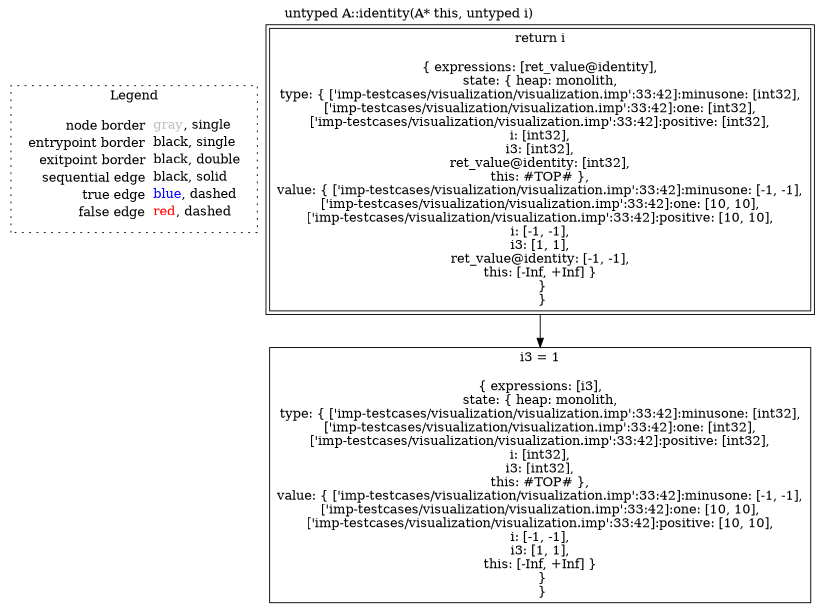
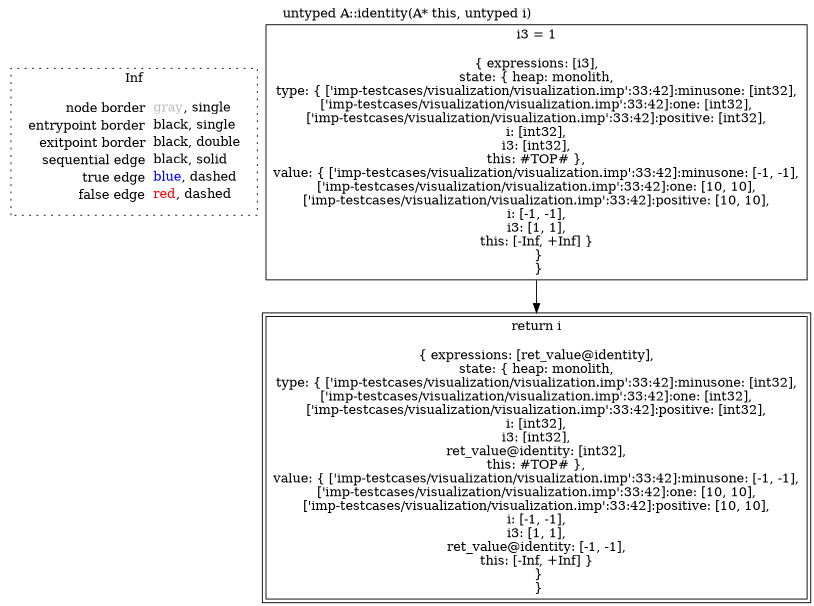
cluster "Legend": label "Legend" -> "Inf"
edge "return i" -> "i3 = 1": reversed
